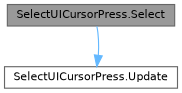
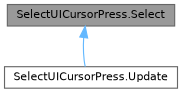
edge "SelectUICursorPress.Select" -> "SelectUICursorPress.Update": reversed
